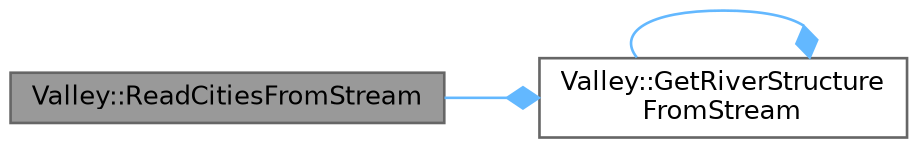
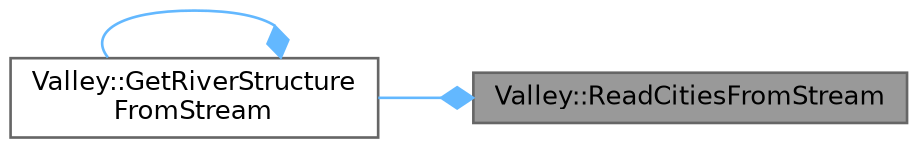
edge "Valley::ReadCitiesFromStream" -> "Valley::GetRiverStructure FromStream": reversed
